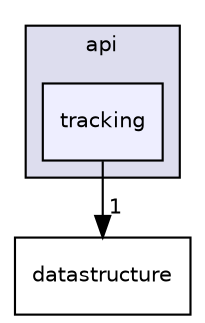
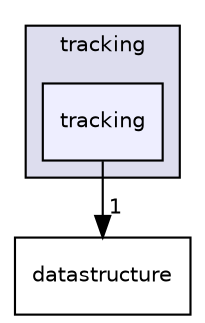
cluster "api": label "api" -> "tracking"
